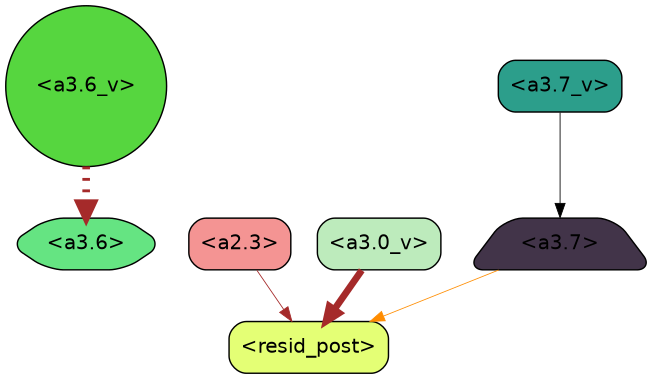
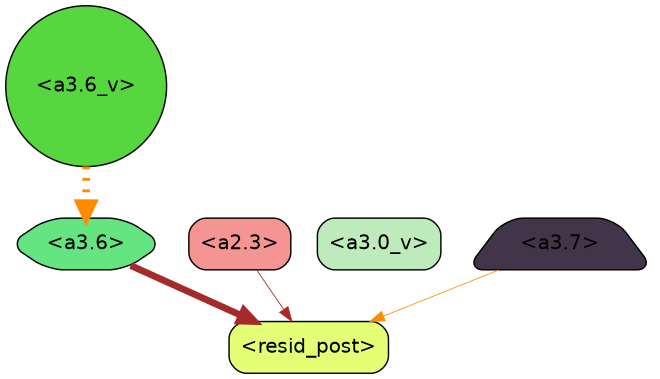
node "<a3.7_v>": removed
edge "<a3.6_v>" -> "<a3.6>": color brown -> darkorange
edge "<a3.0_v>" -> "<resid_post>": now "<a3.6>" -> "<resid_post>"
